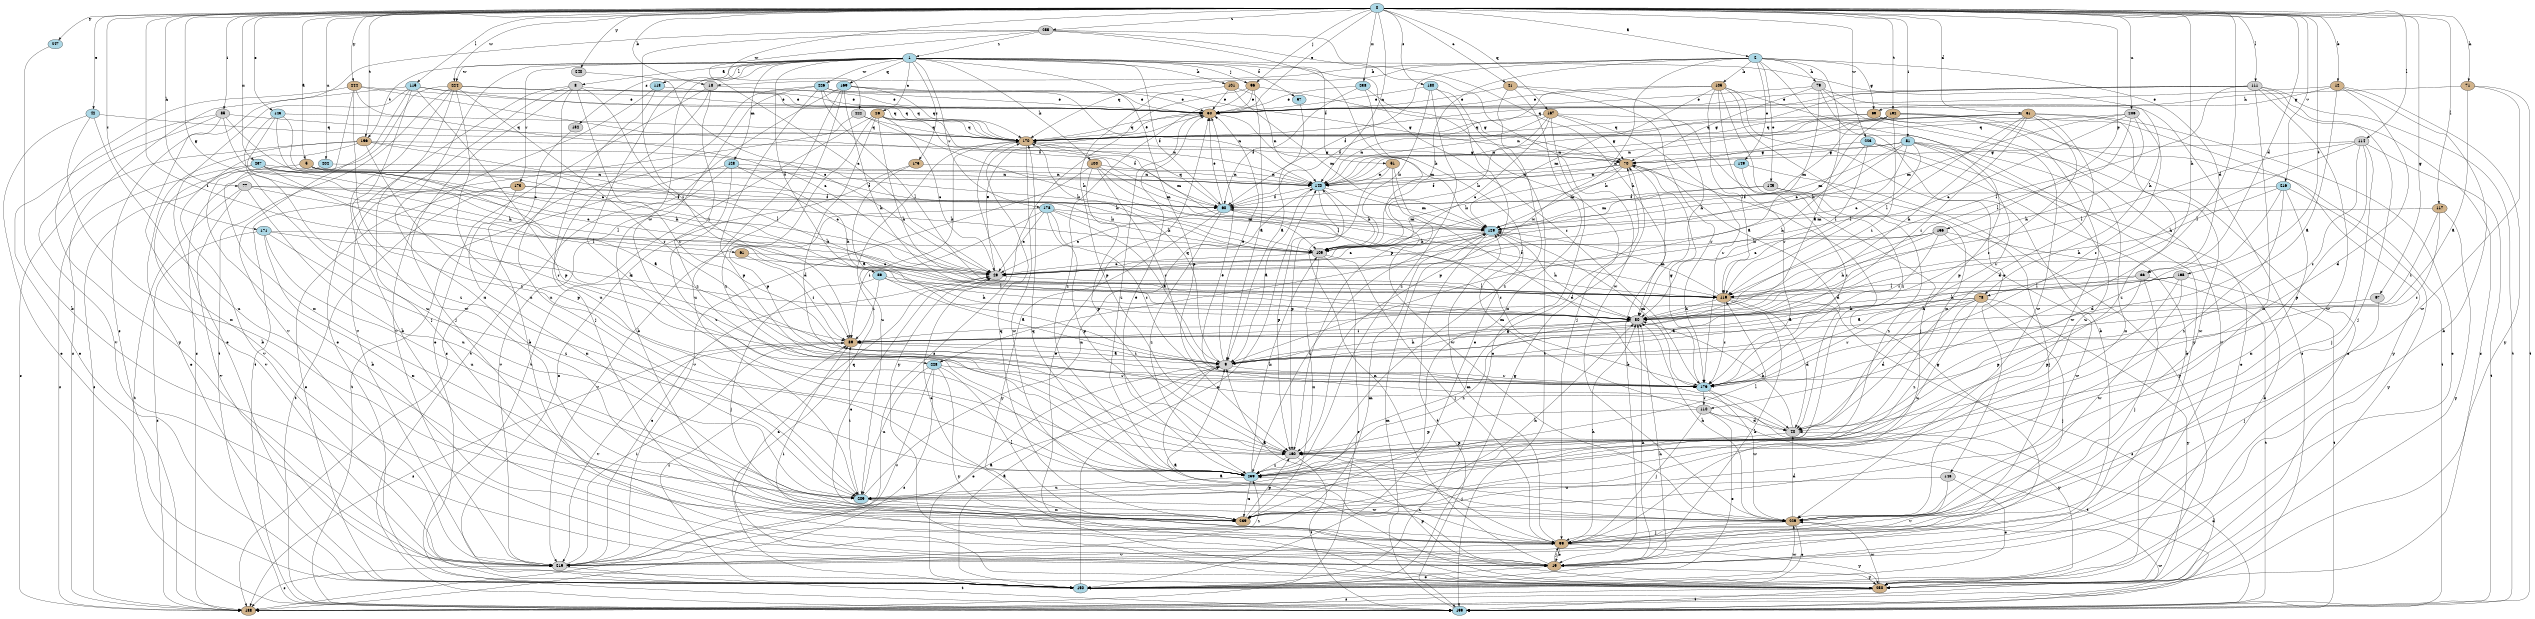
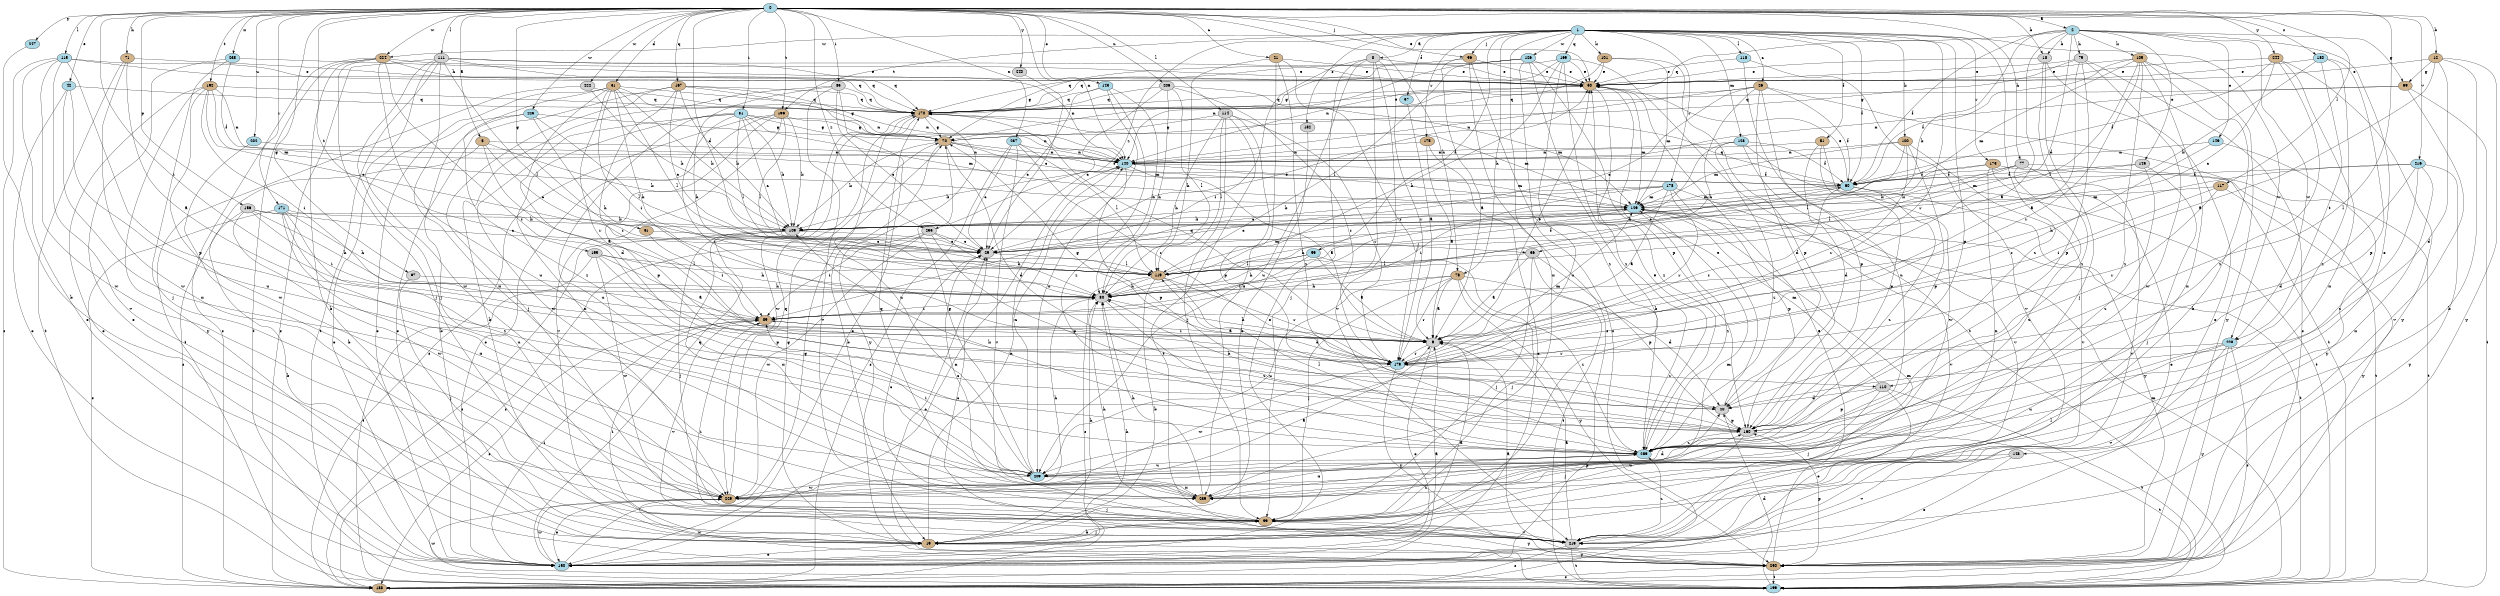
edge "255" -> "1": reversed
node "226": label "226" -> "126"
edge "180" -> "199": now "180" -> "228"
